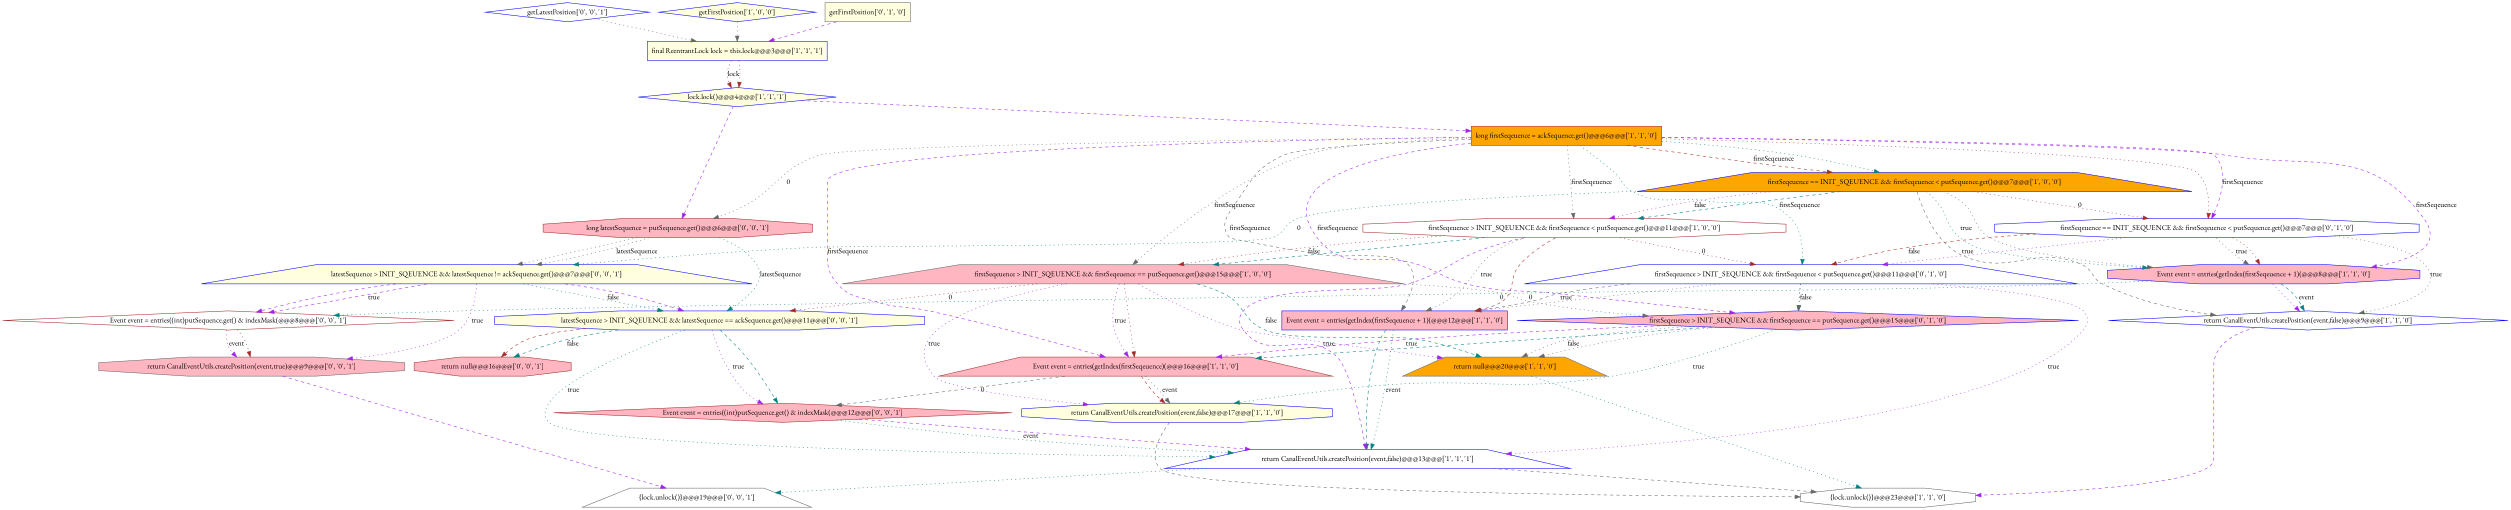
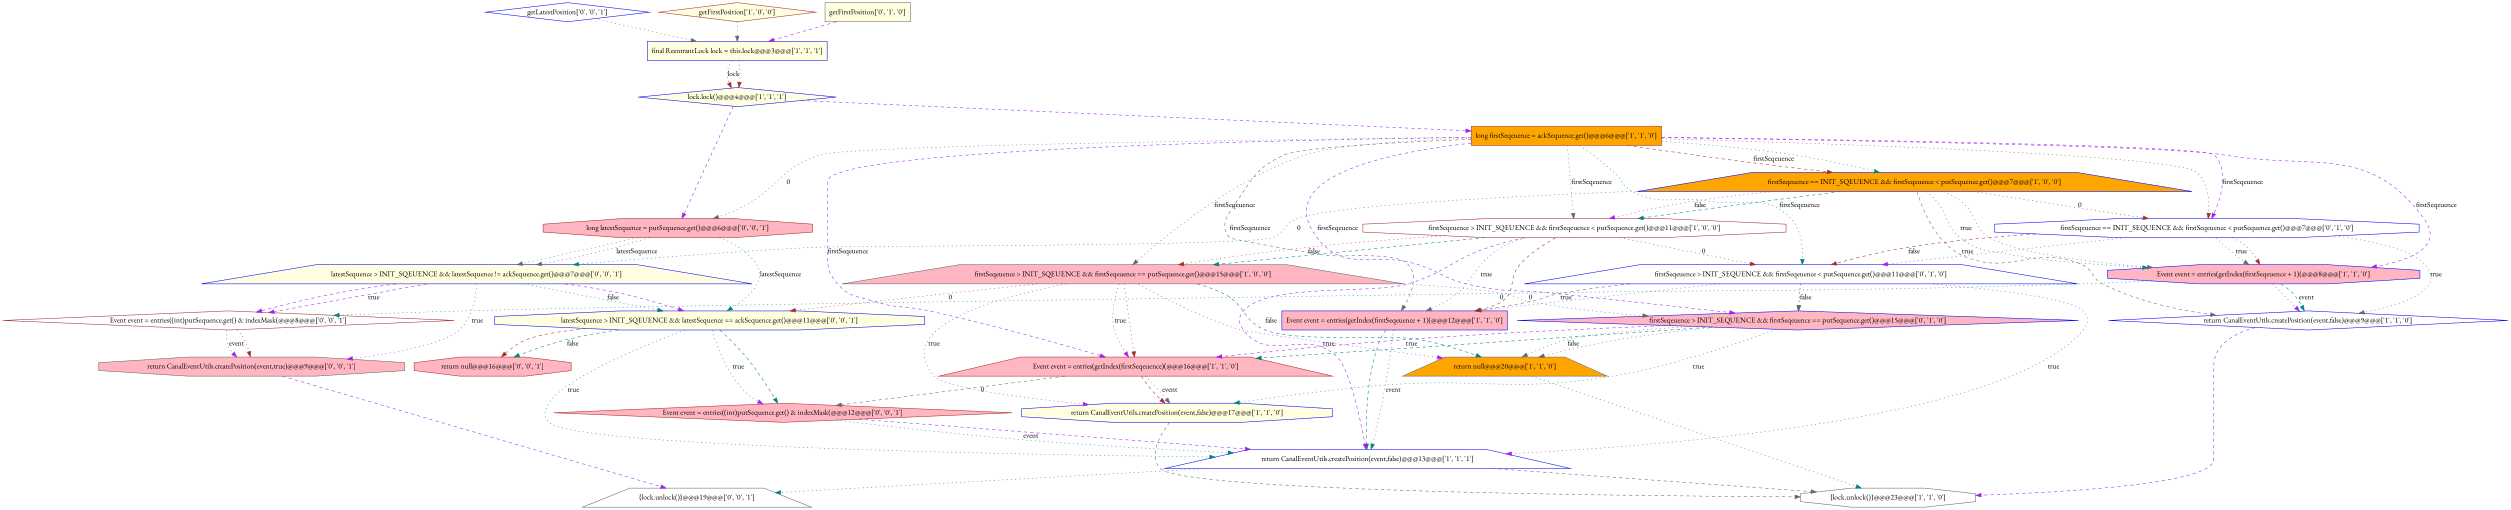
node "getFirstPosition['1', '0', '0']": color blue -> brown
